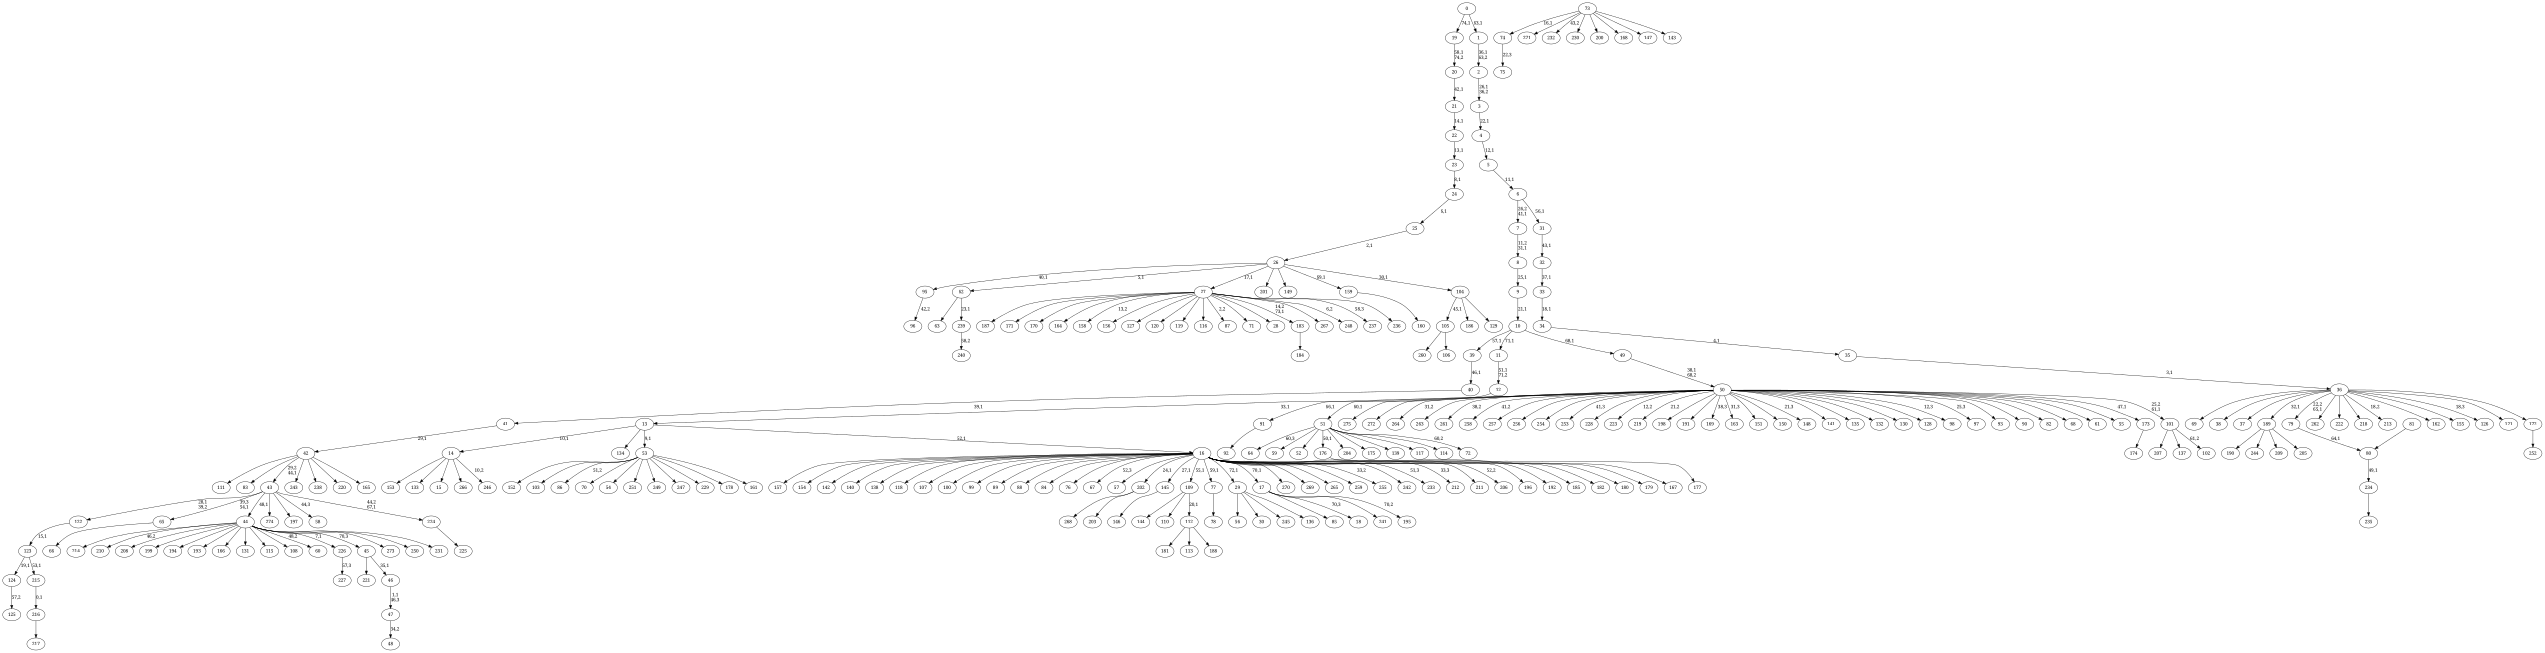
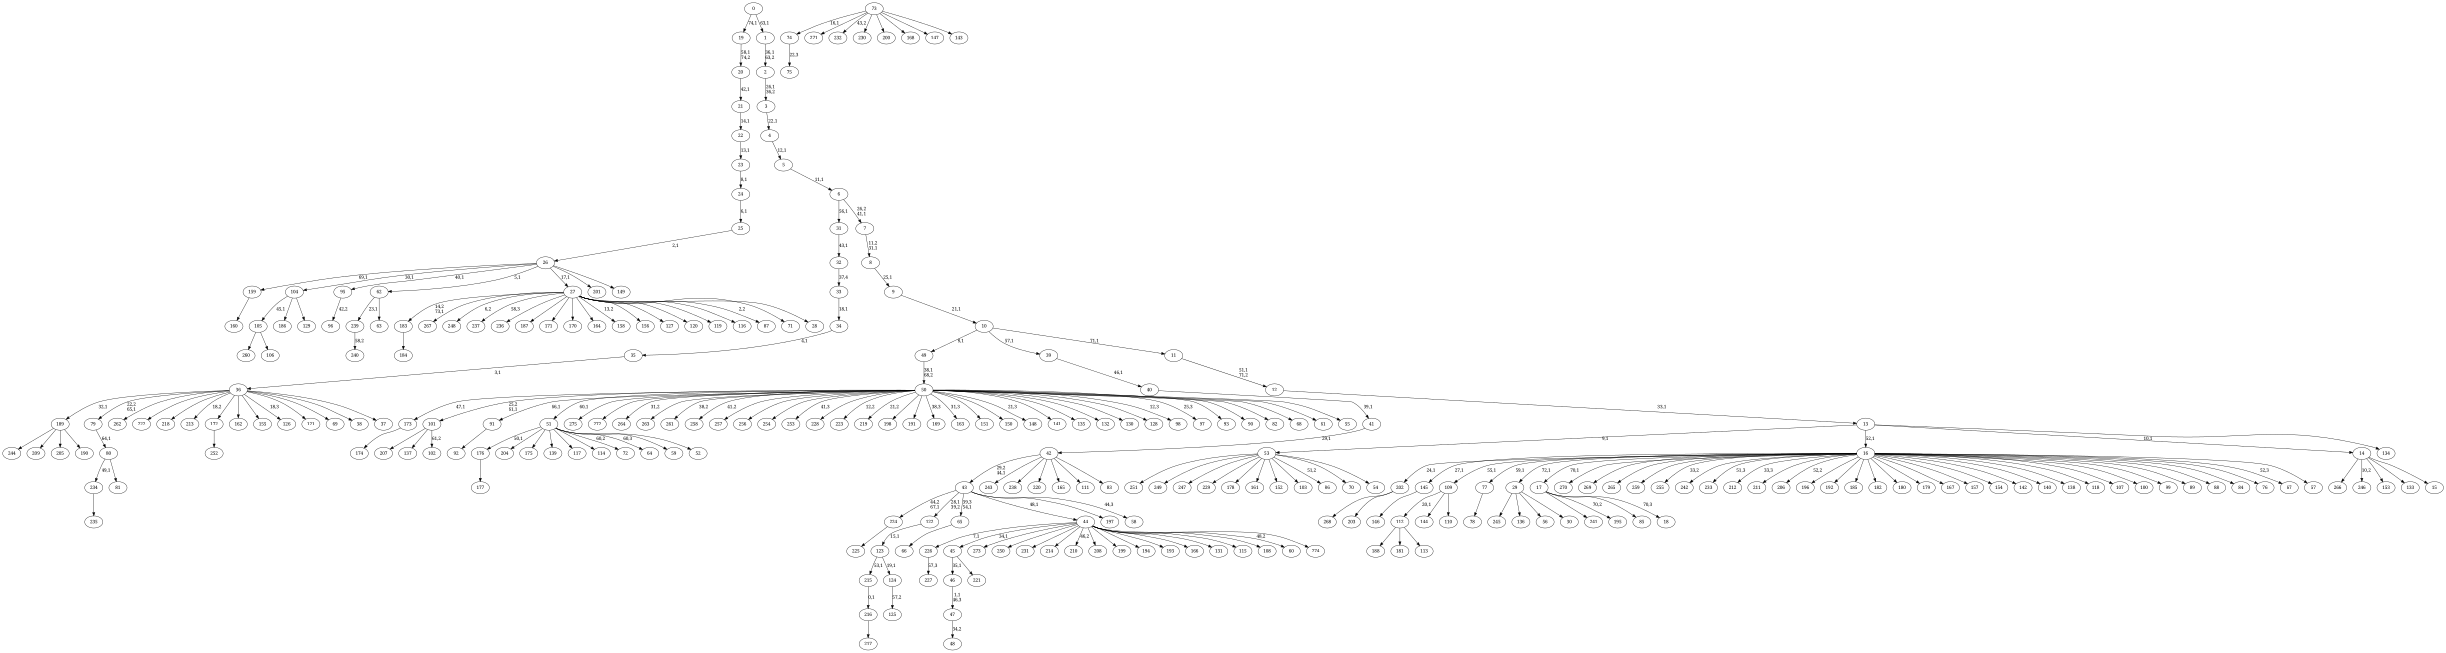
edge "32" -> "33": label "37,1" -> "37,4"
edge "10" -> "49": label "68,1" -> "8,1"
edge "81" -> "80": reversed
edge "43" -> "274": now "44" -> "274"
edge "44" -> "45": label "70,3" -> "34,1"
